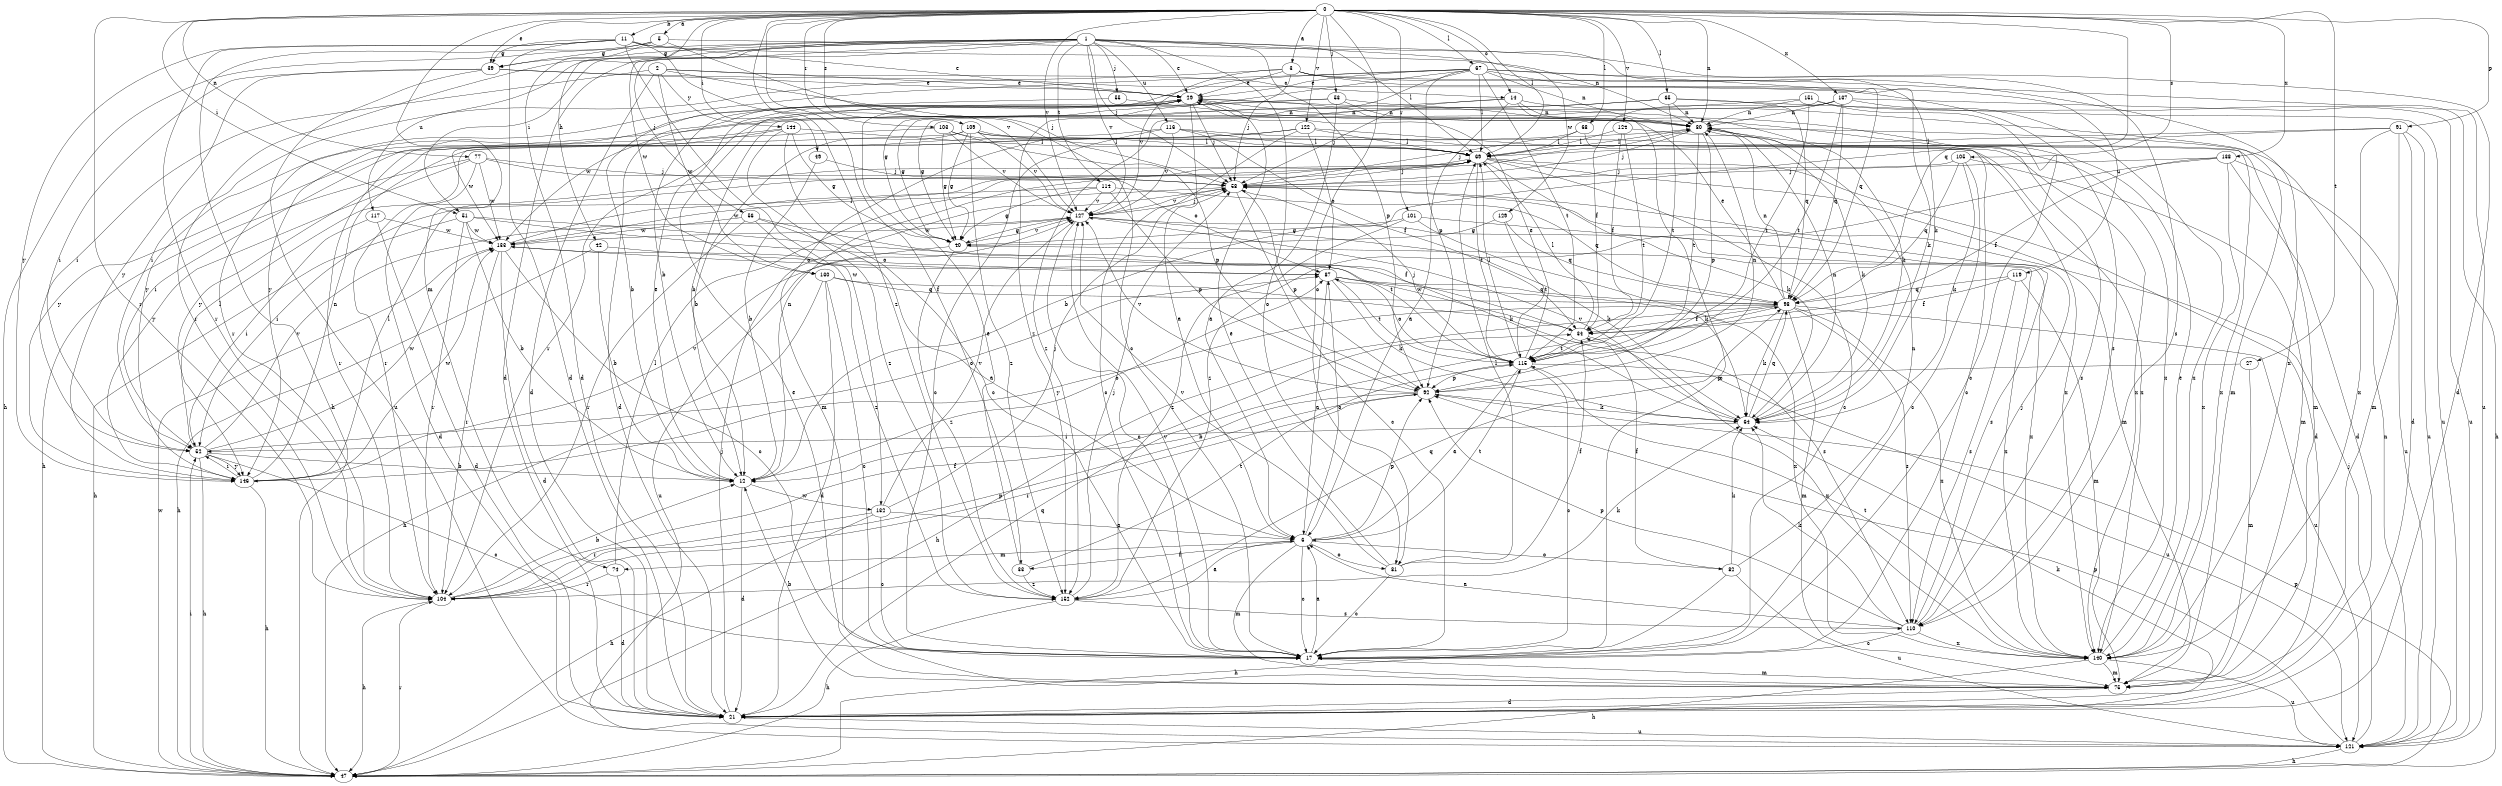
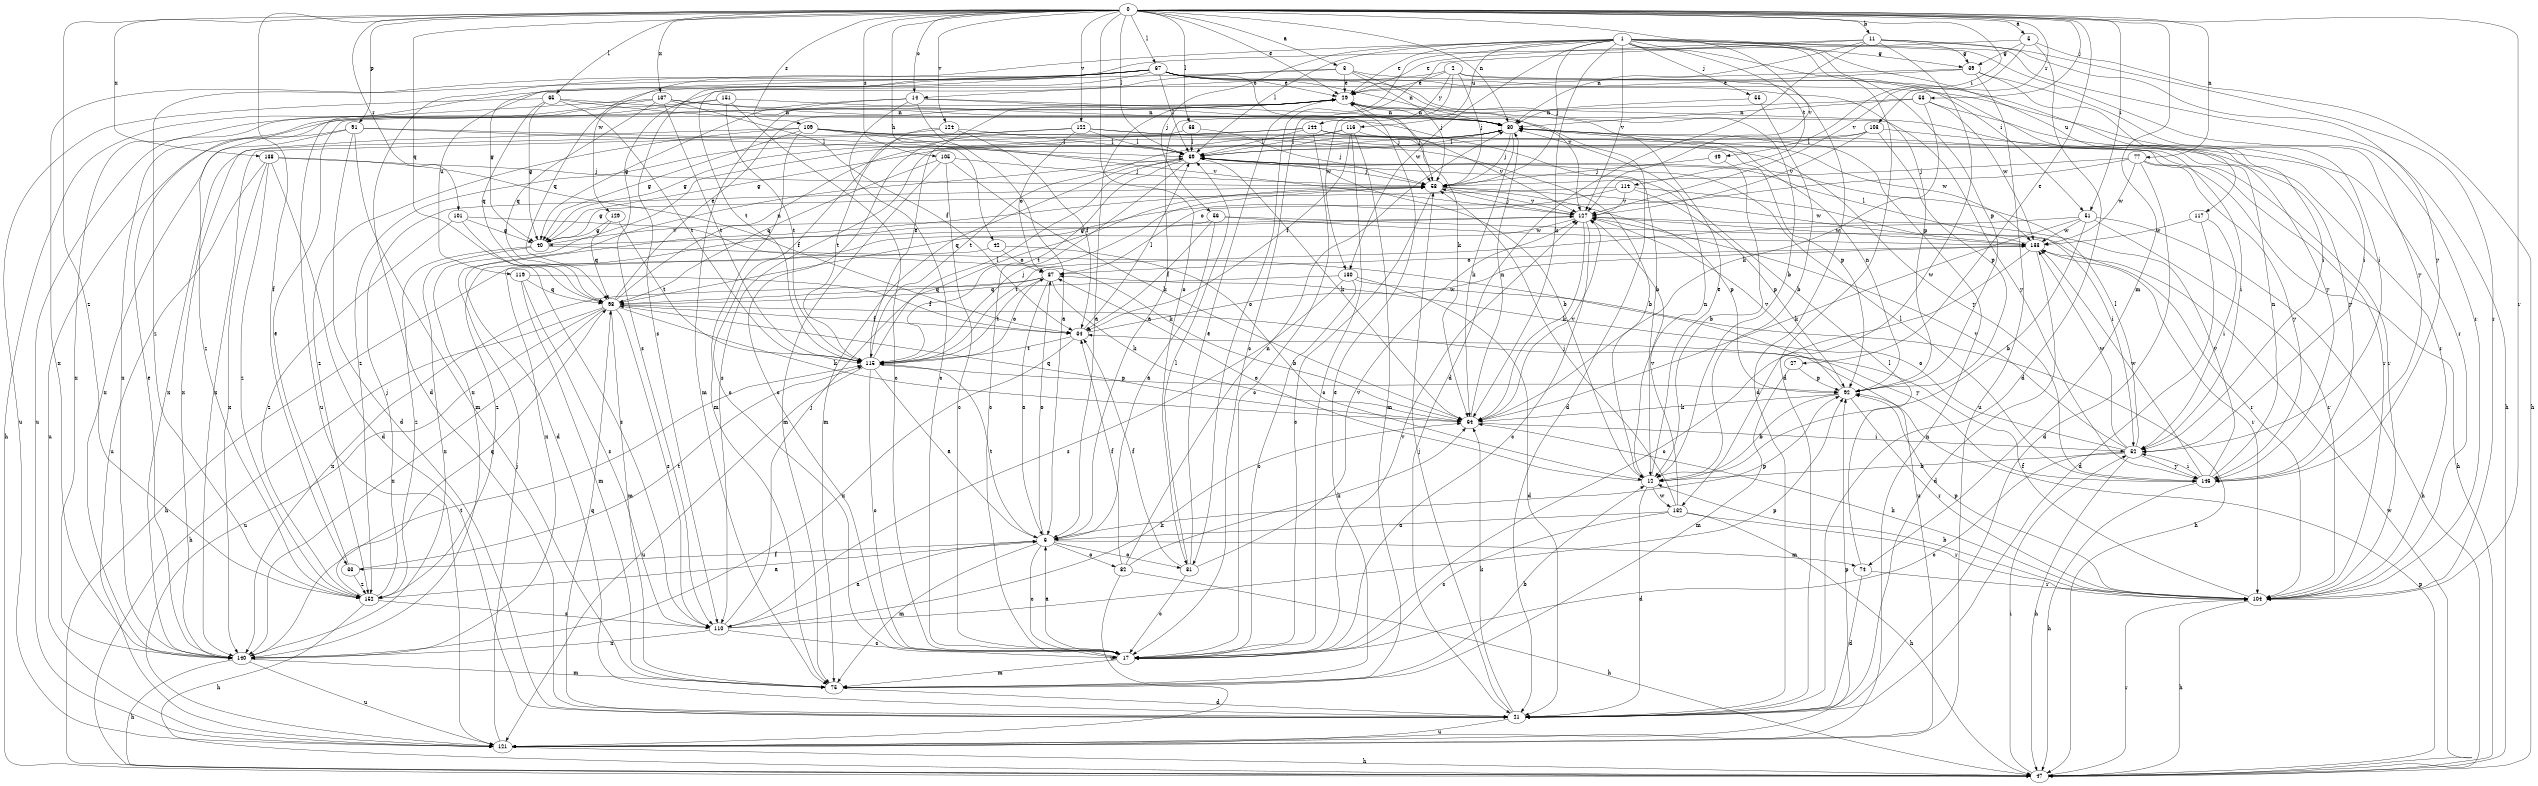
edge "0" -> "39": now "0" -> "29"
edge "3" -> "119": now "67" -> "119"
edge "0" -> "27": label "t" -> "e"
